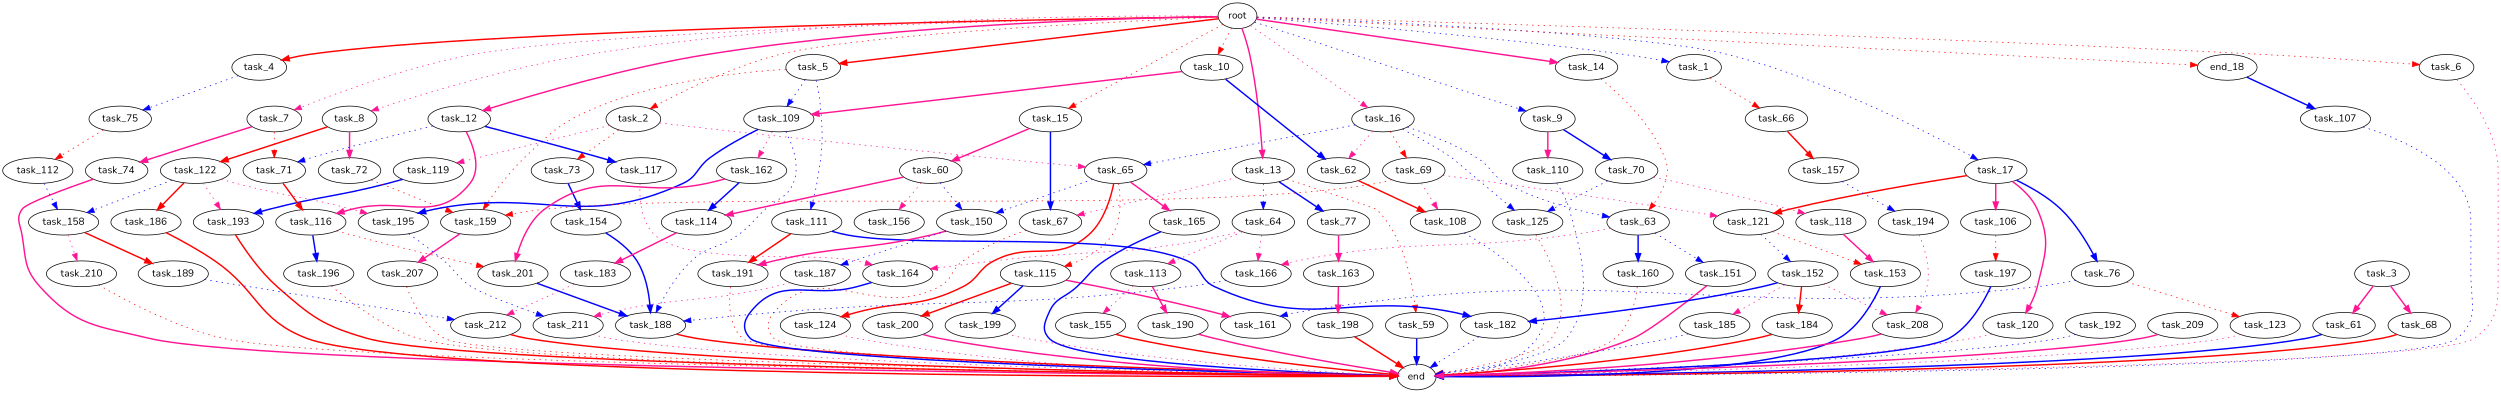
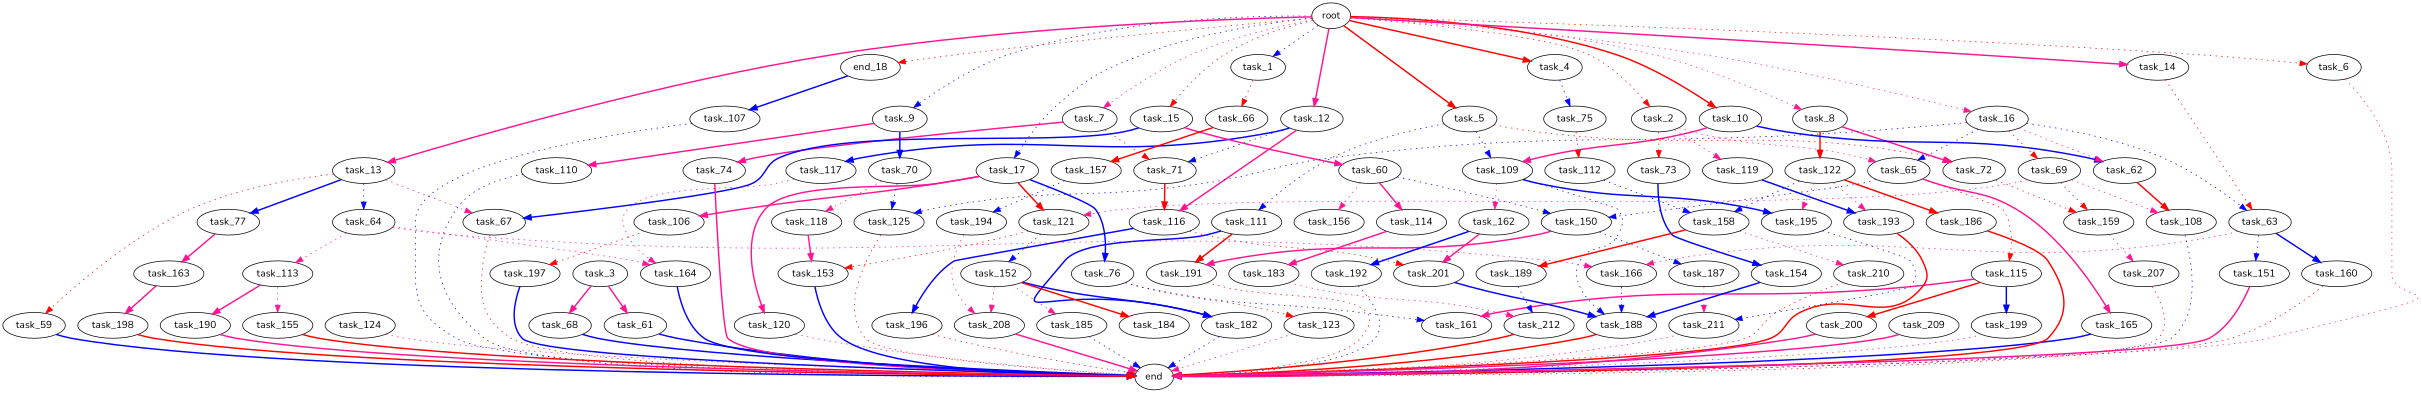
edge "root" -> "task_10": style dotted -> bold
edge "task_5" -> "task_159": now "task_5" -> "task_72"
edge "task_162" -> "task_114": now "task_162" -> "task_192"
edge "task_159" -> "task_207": style bold -> dotted
edge "task_65" -> "task_124": removed
edge "task_68" -> "end": color red -> blue
edge "task_184" -> "end": removed
